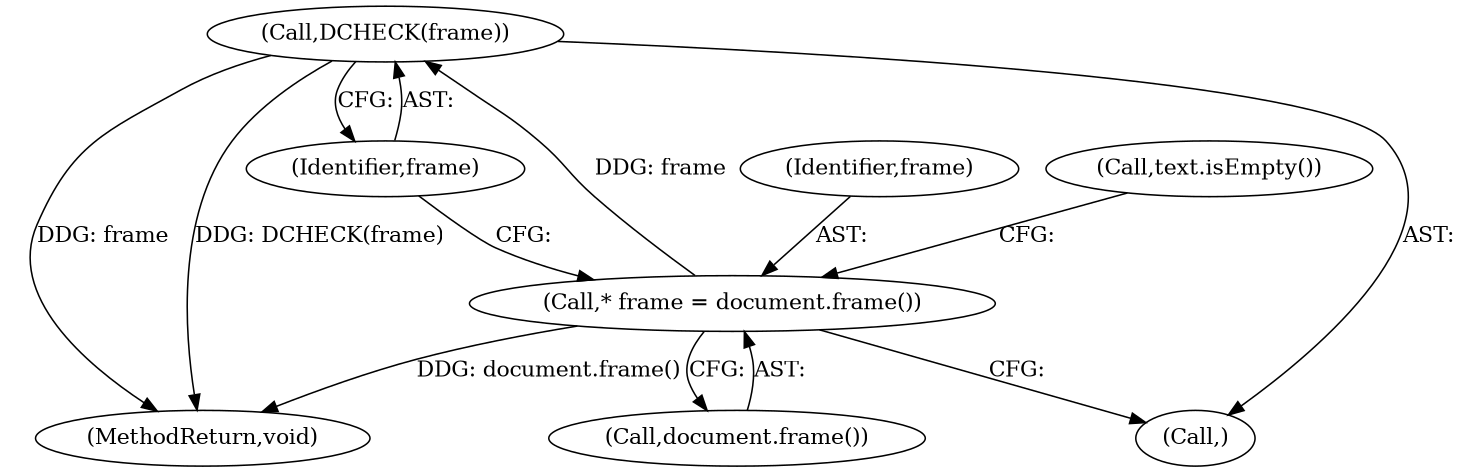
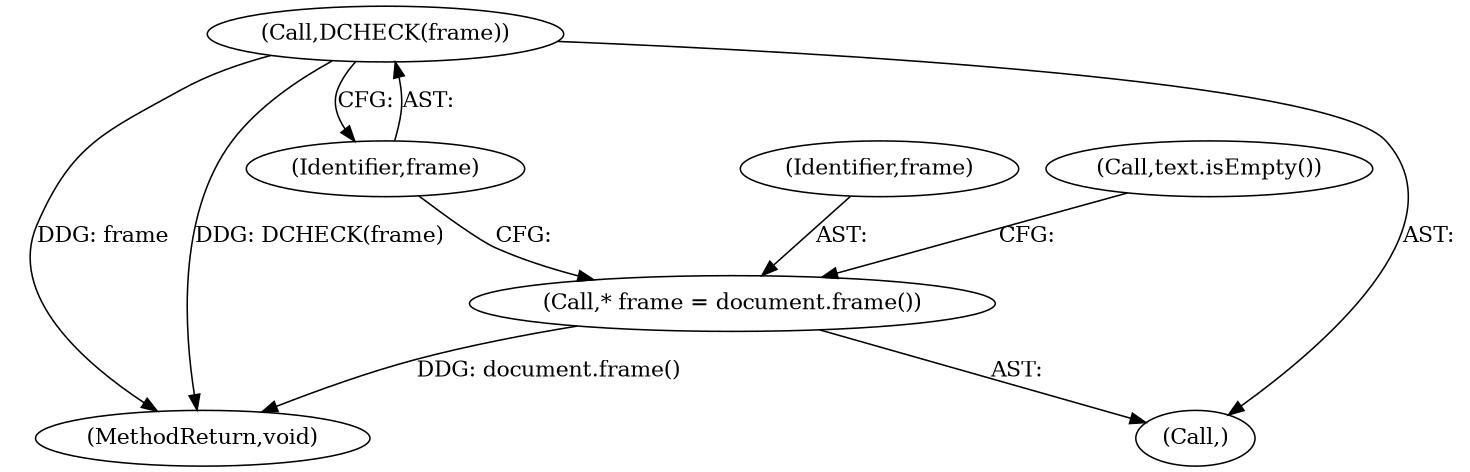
edge "(Call,* frame = document.frame())" -> "(Call,DCHECK(frame))": removed, label "DDG: frame"
edge "(Call,* frame = document.frame())" -> "(Call,)": label "CFG: " -> "AST: "
node "(Call,document.frame())": removed
